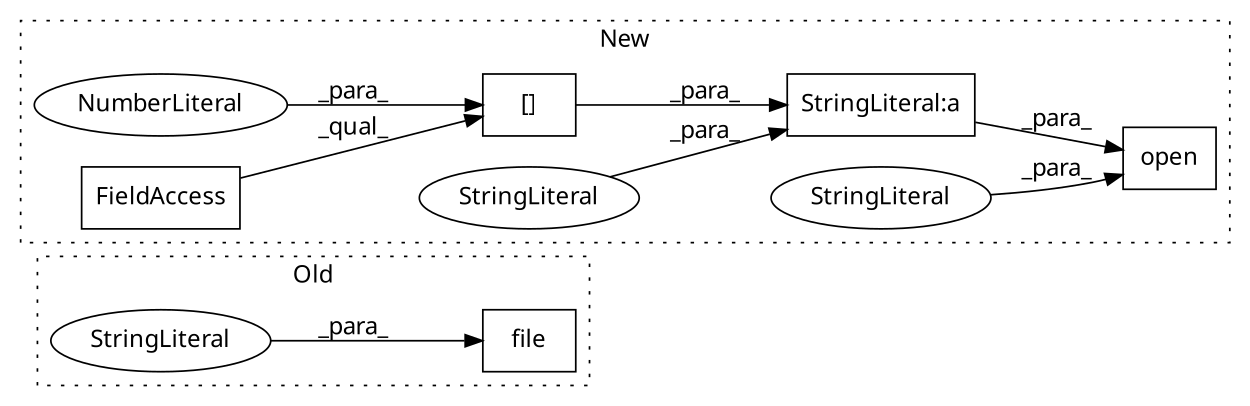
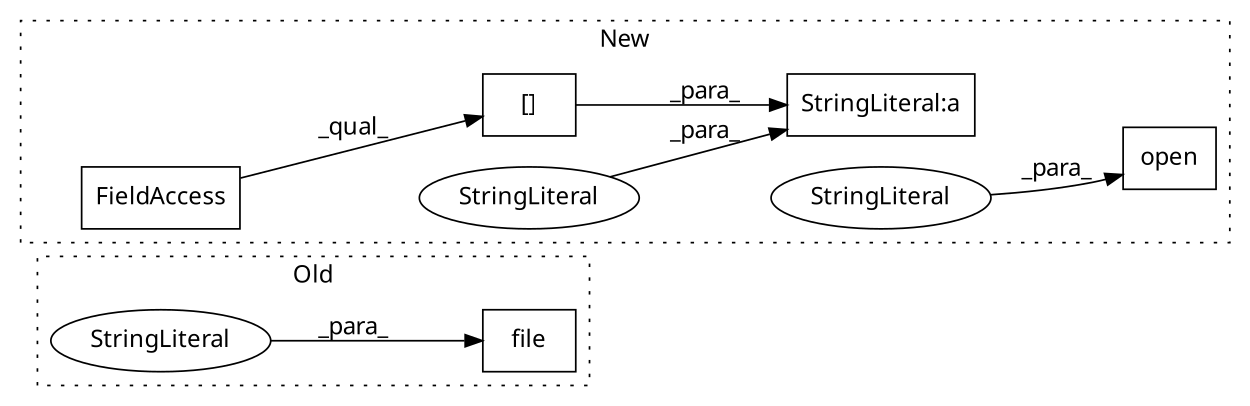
node "NumberLiteral": removed
edge "StringLiteral:a" -> "open": removed, label "_para_"
